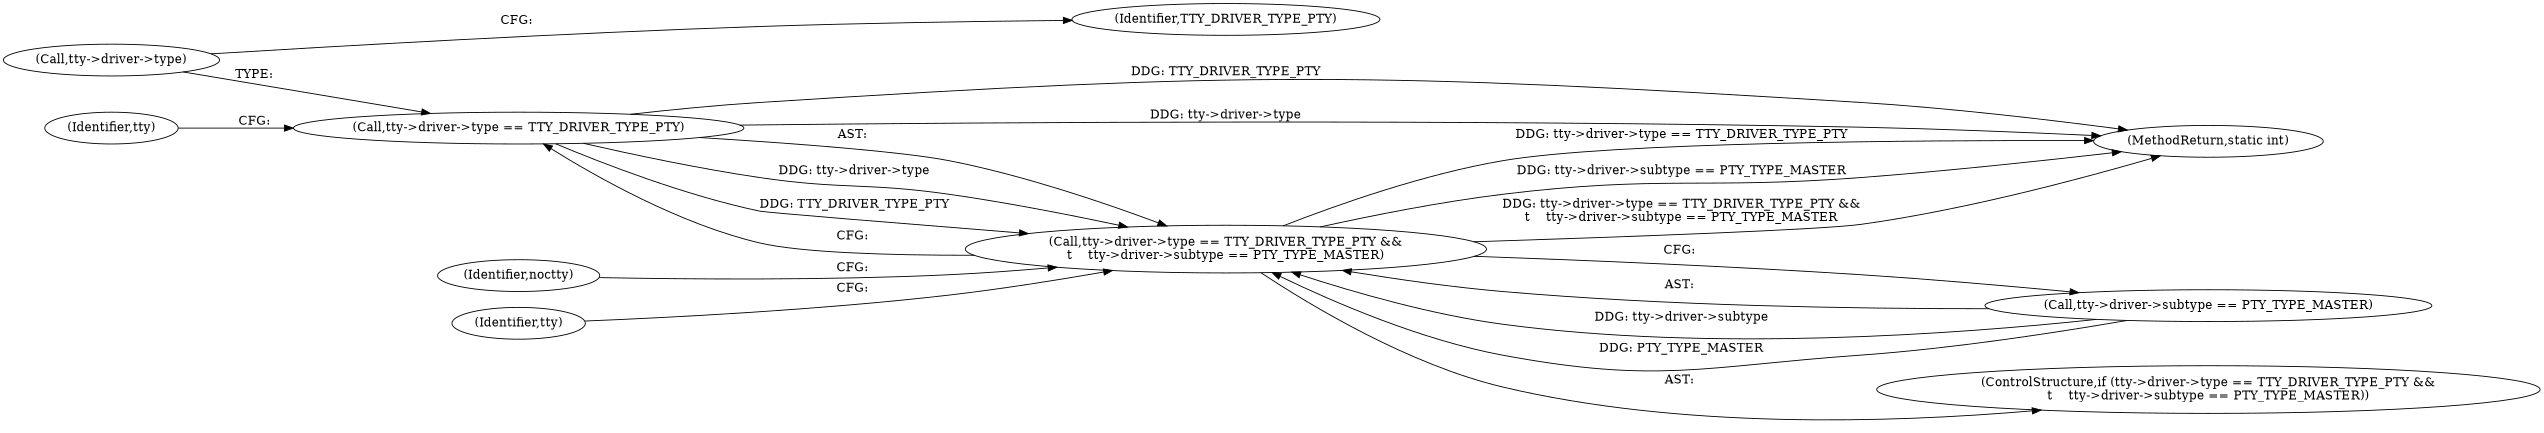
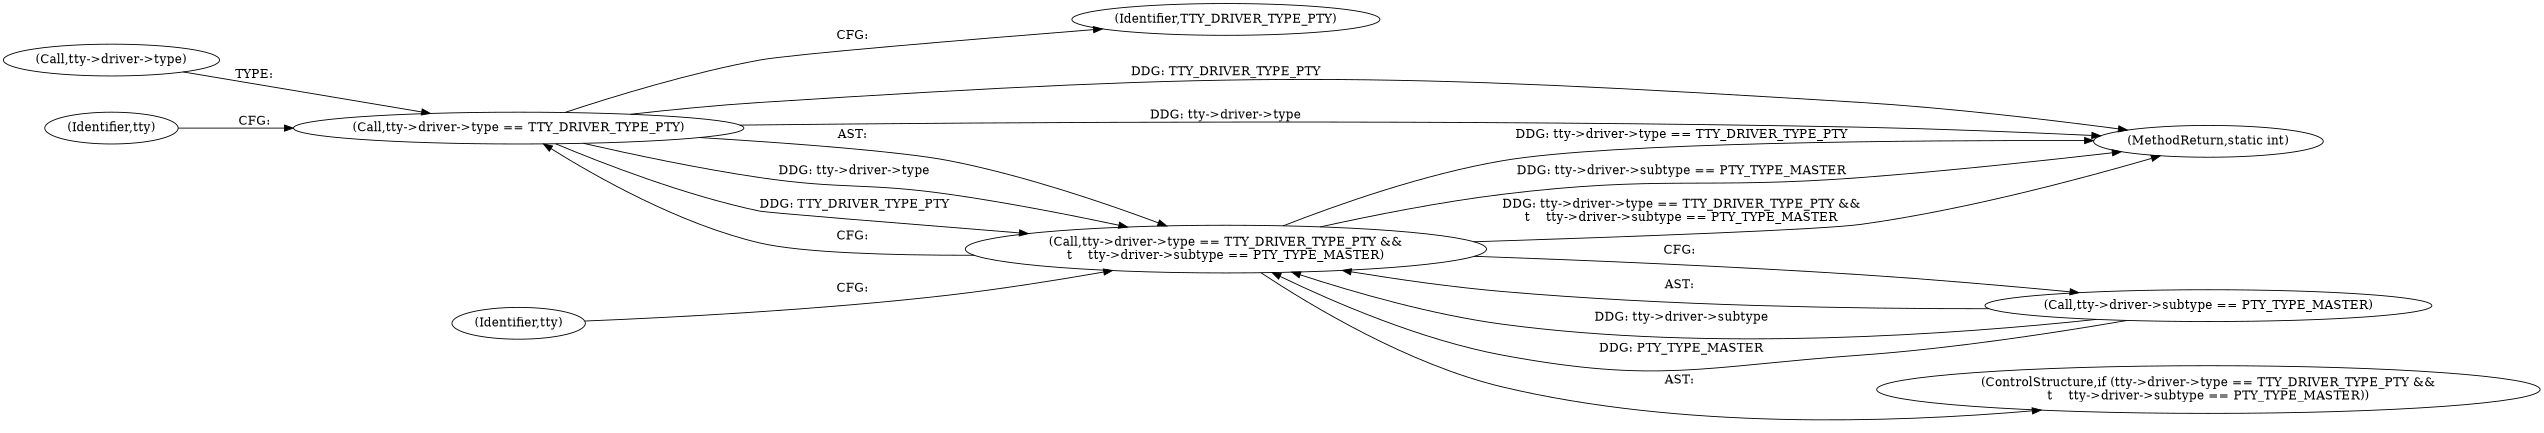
edge "(Call,tty->driver->type)" -> "(Identifier,TTY_DRIVER_TYPE_PTY)": now "(Call,tty->driver->type == TTY_DRIVER_TYPE_PTY)" -> "(Identifier,TTY_DRIVER_TYPE_PTY)"
node "(Identifier,noctty)": removed
